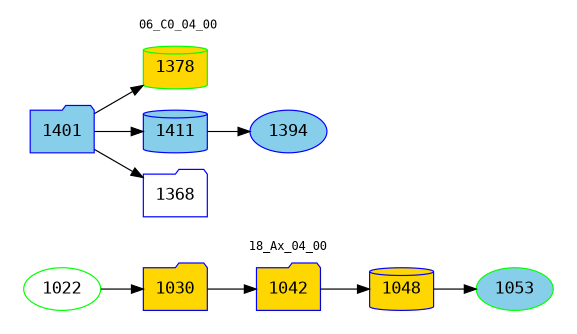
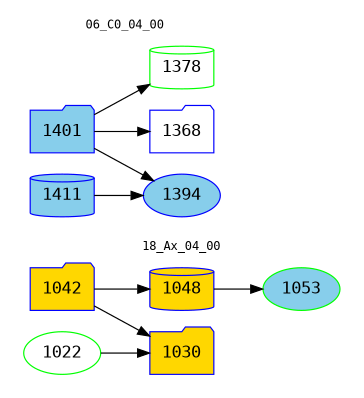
node "1378": fillcolor gold -> white
edge "1401" -> "1411": now "1401" -> "1394"
edge "1030" -> "1042": reversed
